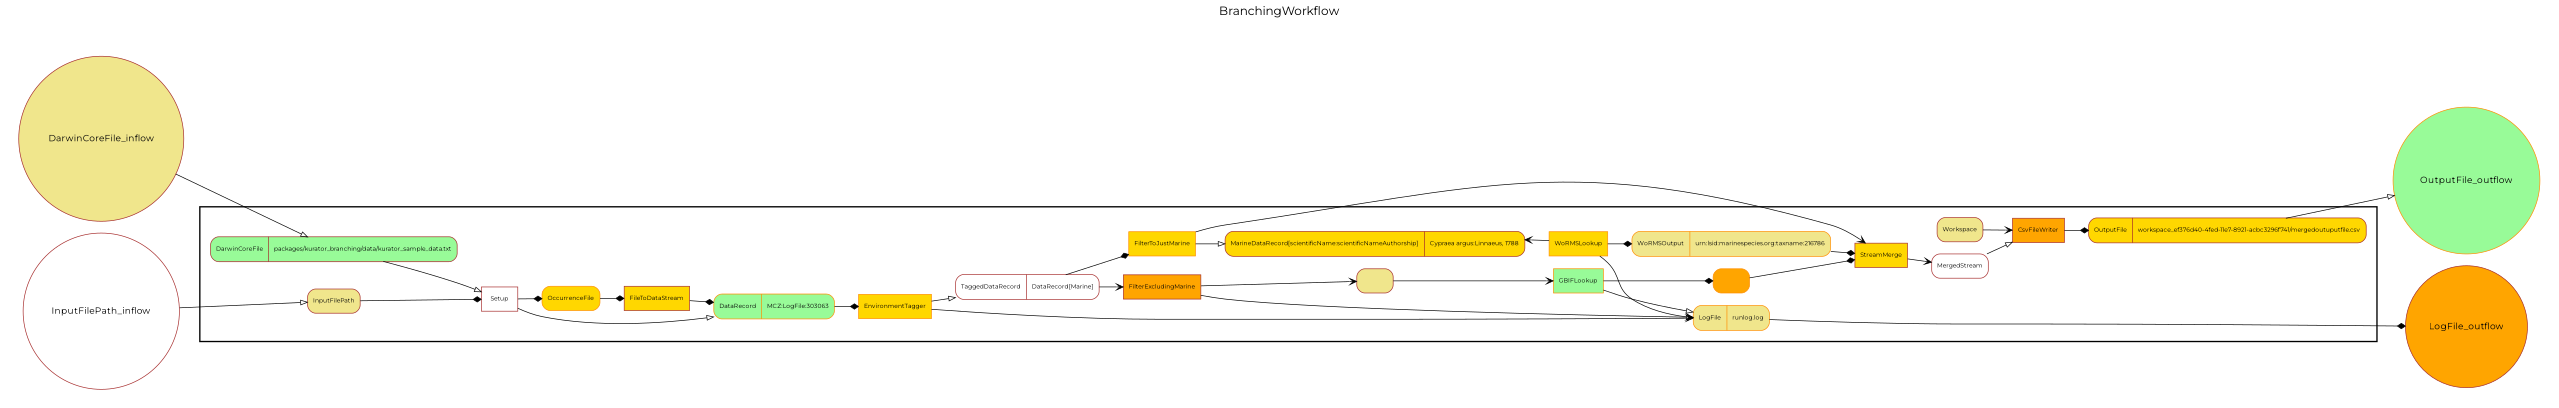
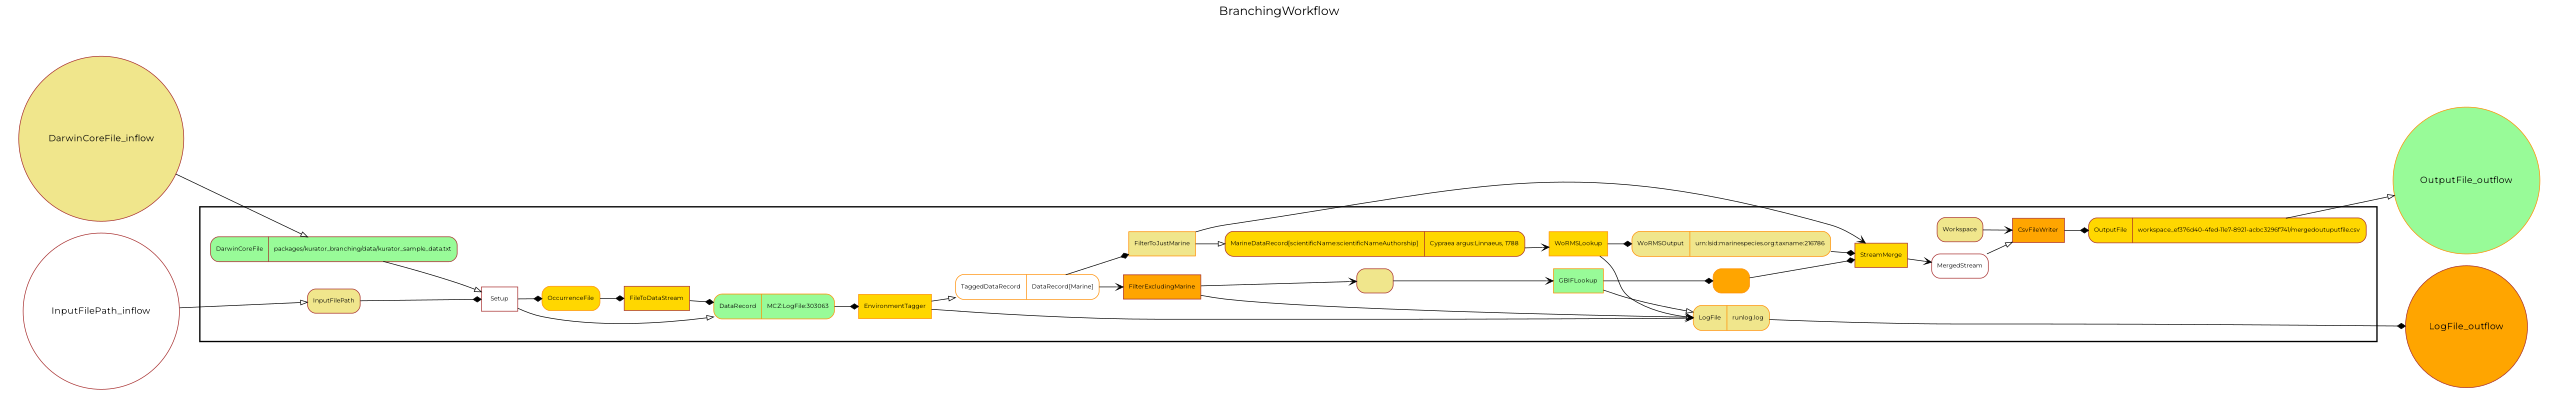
edge "WoRMSLookup" -> "MarineDataRecord[scientificName:scientificNameAuthorship]": reversed
node "FilterToJustMarine": fillcolor gold -> khaki
node "TaggedDataRecord": color brown -> darkorange
